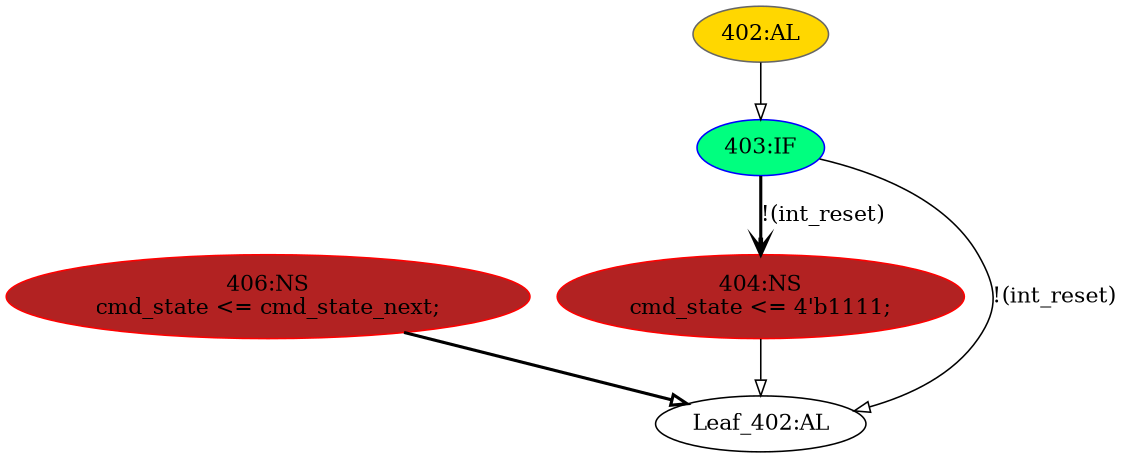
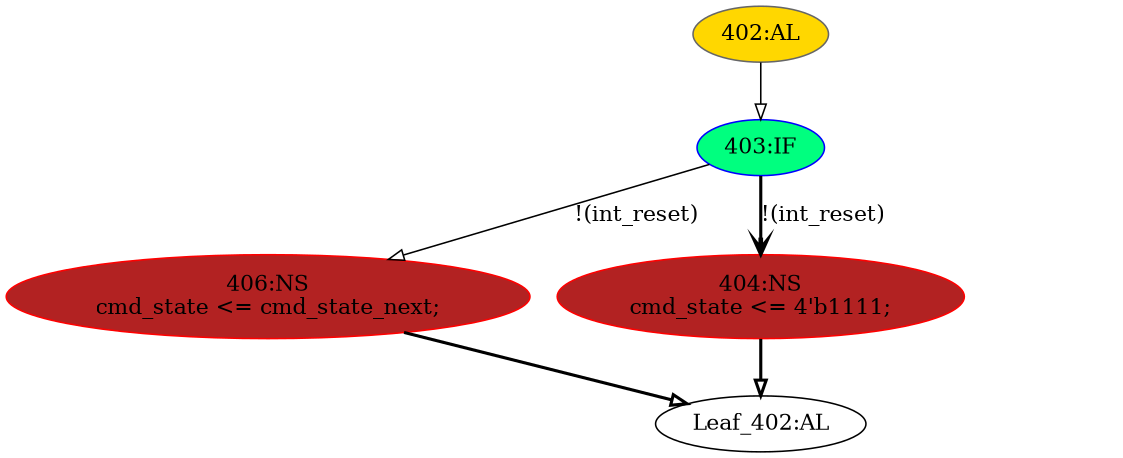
edge "403:IF" -> "Leaf_402:AL": now "403:IF" -> "406:NS cmd_state <= cmd_state_next;"
edge "404:NS cmd_state <= 4'b1111;" -> "Leaf_402:AL": style solid -> bold
